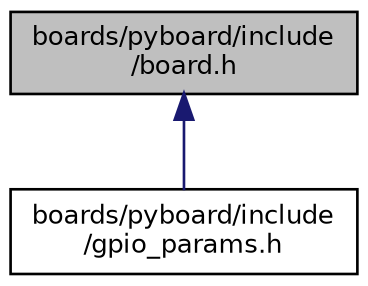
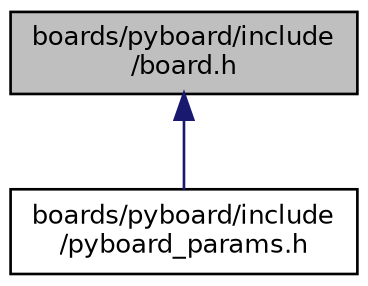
node "boards/pyboard/include /gpio_params.h": label "boards/pyboard/include /gpio_params.h" -> "boards/pyboard/include /pyboard_params.h"
